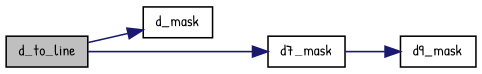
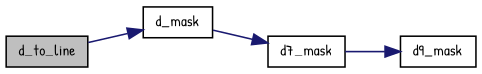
edge "d_to_line" -> "d7_mask": now "d_mask" -> "d7_mask"
